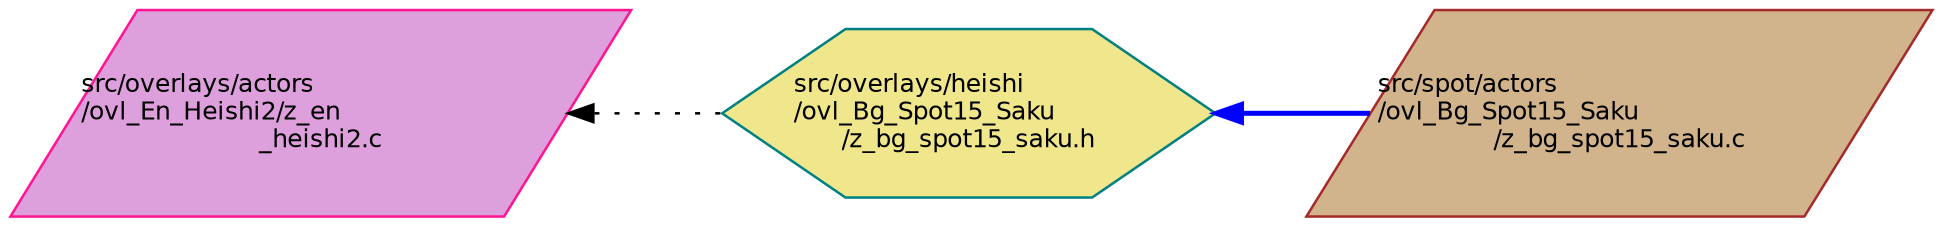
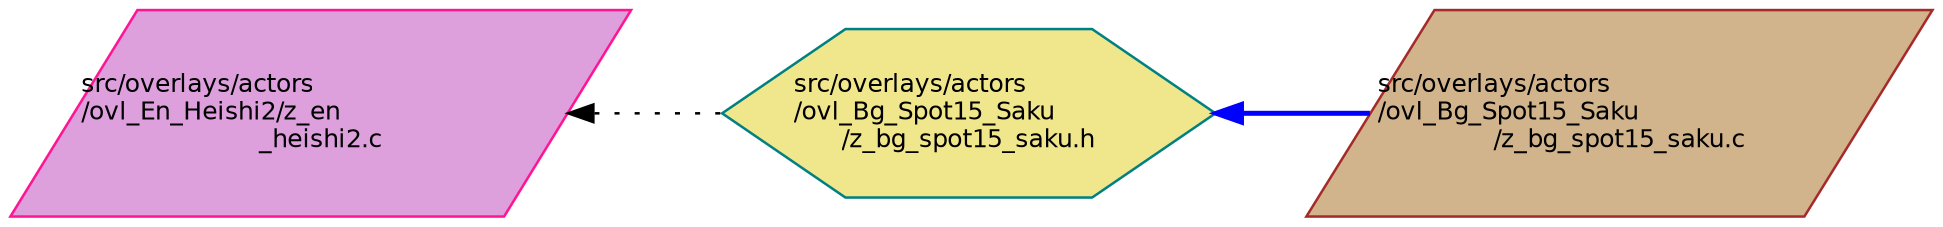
node "src/overlays/heishi /ovl_Bg_Spot15_Saku /z_bg_spot15_saku.h": label "src/overlays/heishi /ovl_Bg_Spot15_Saku /z_bg_spot15_saku.h" -> "src/overlays/actors /ovl_Bg_Spot15_Saku /z_bg_spot15_saku.h"
node "src/spot/actors /ovl_Bg_Spot15_Saku /z_bg_spot15_saku.c": label "src/spot/actors /ovl_Bg_Spot15_Saku /z_bg_spot15_saku.c" -> "src/overlays/actors /ovl_Bg_Spot15_Saku /z_bg_spot15_saku.c"
